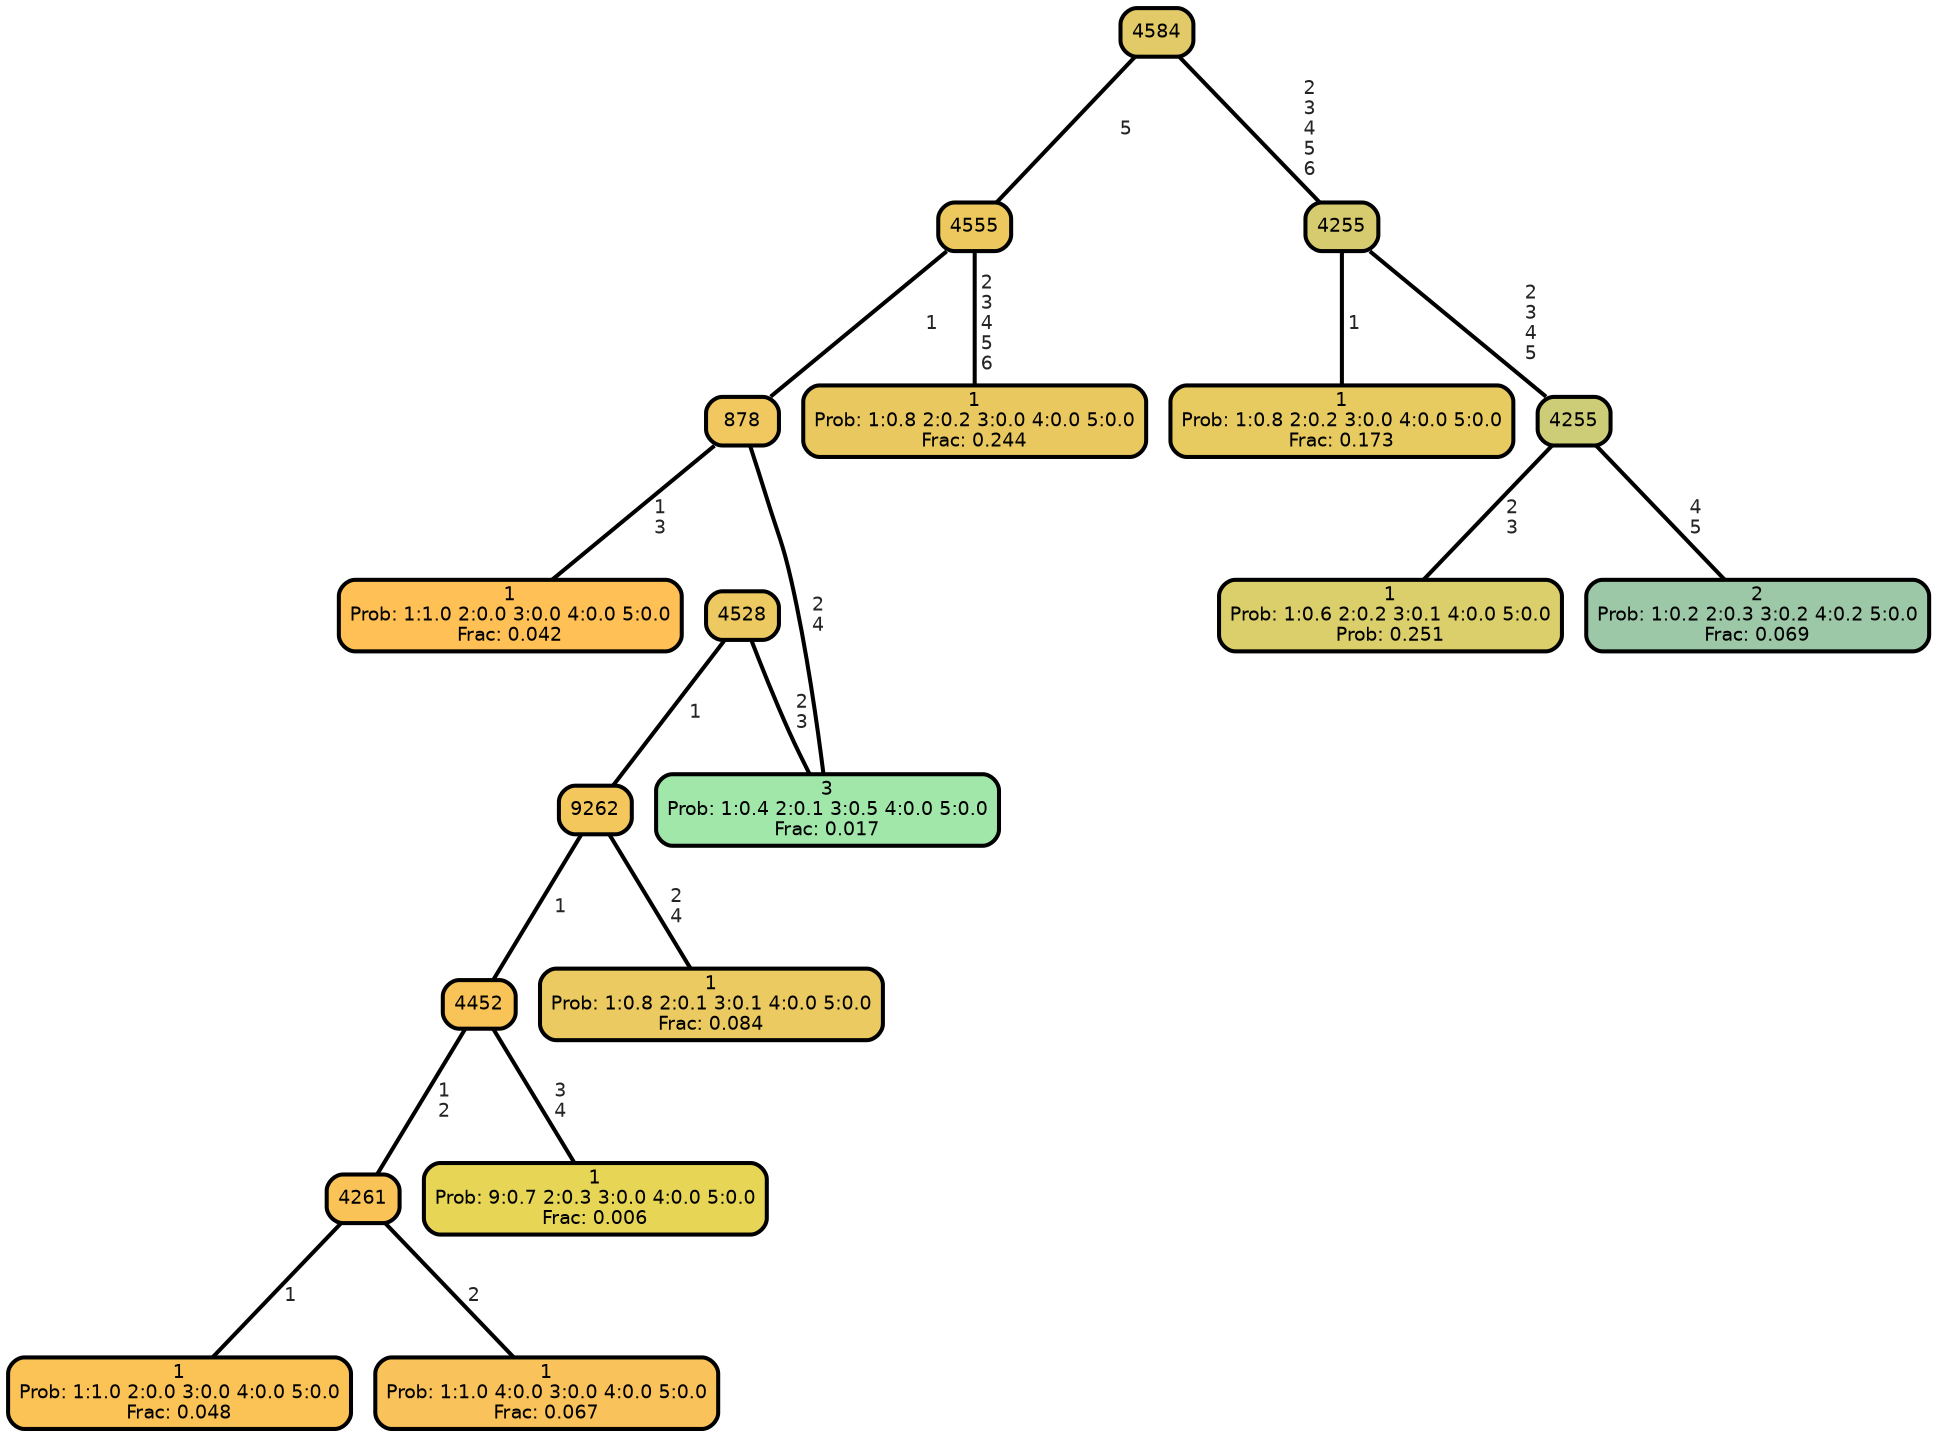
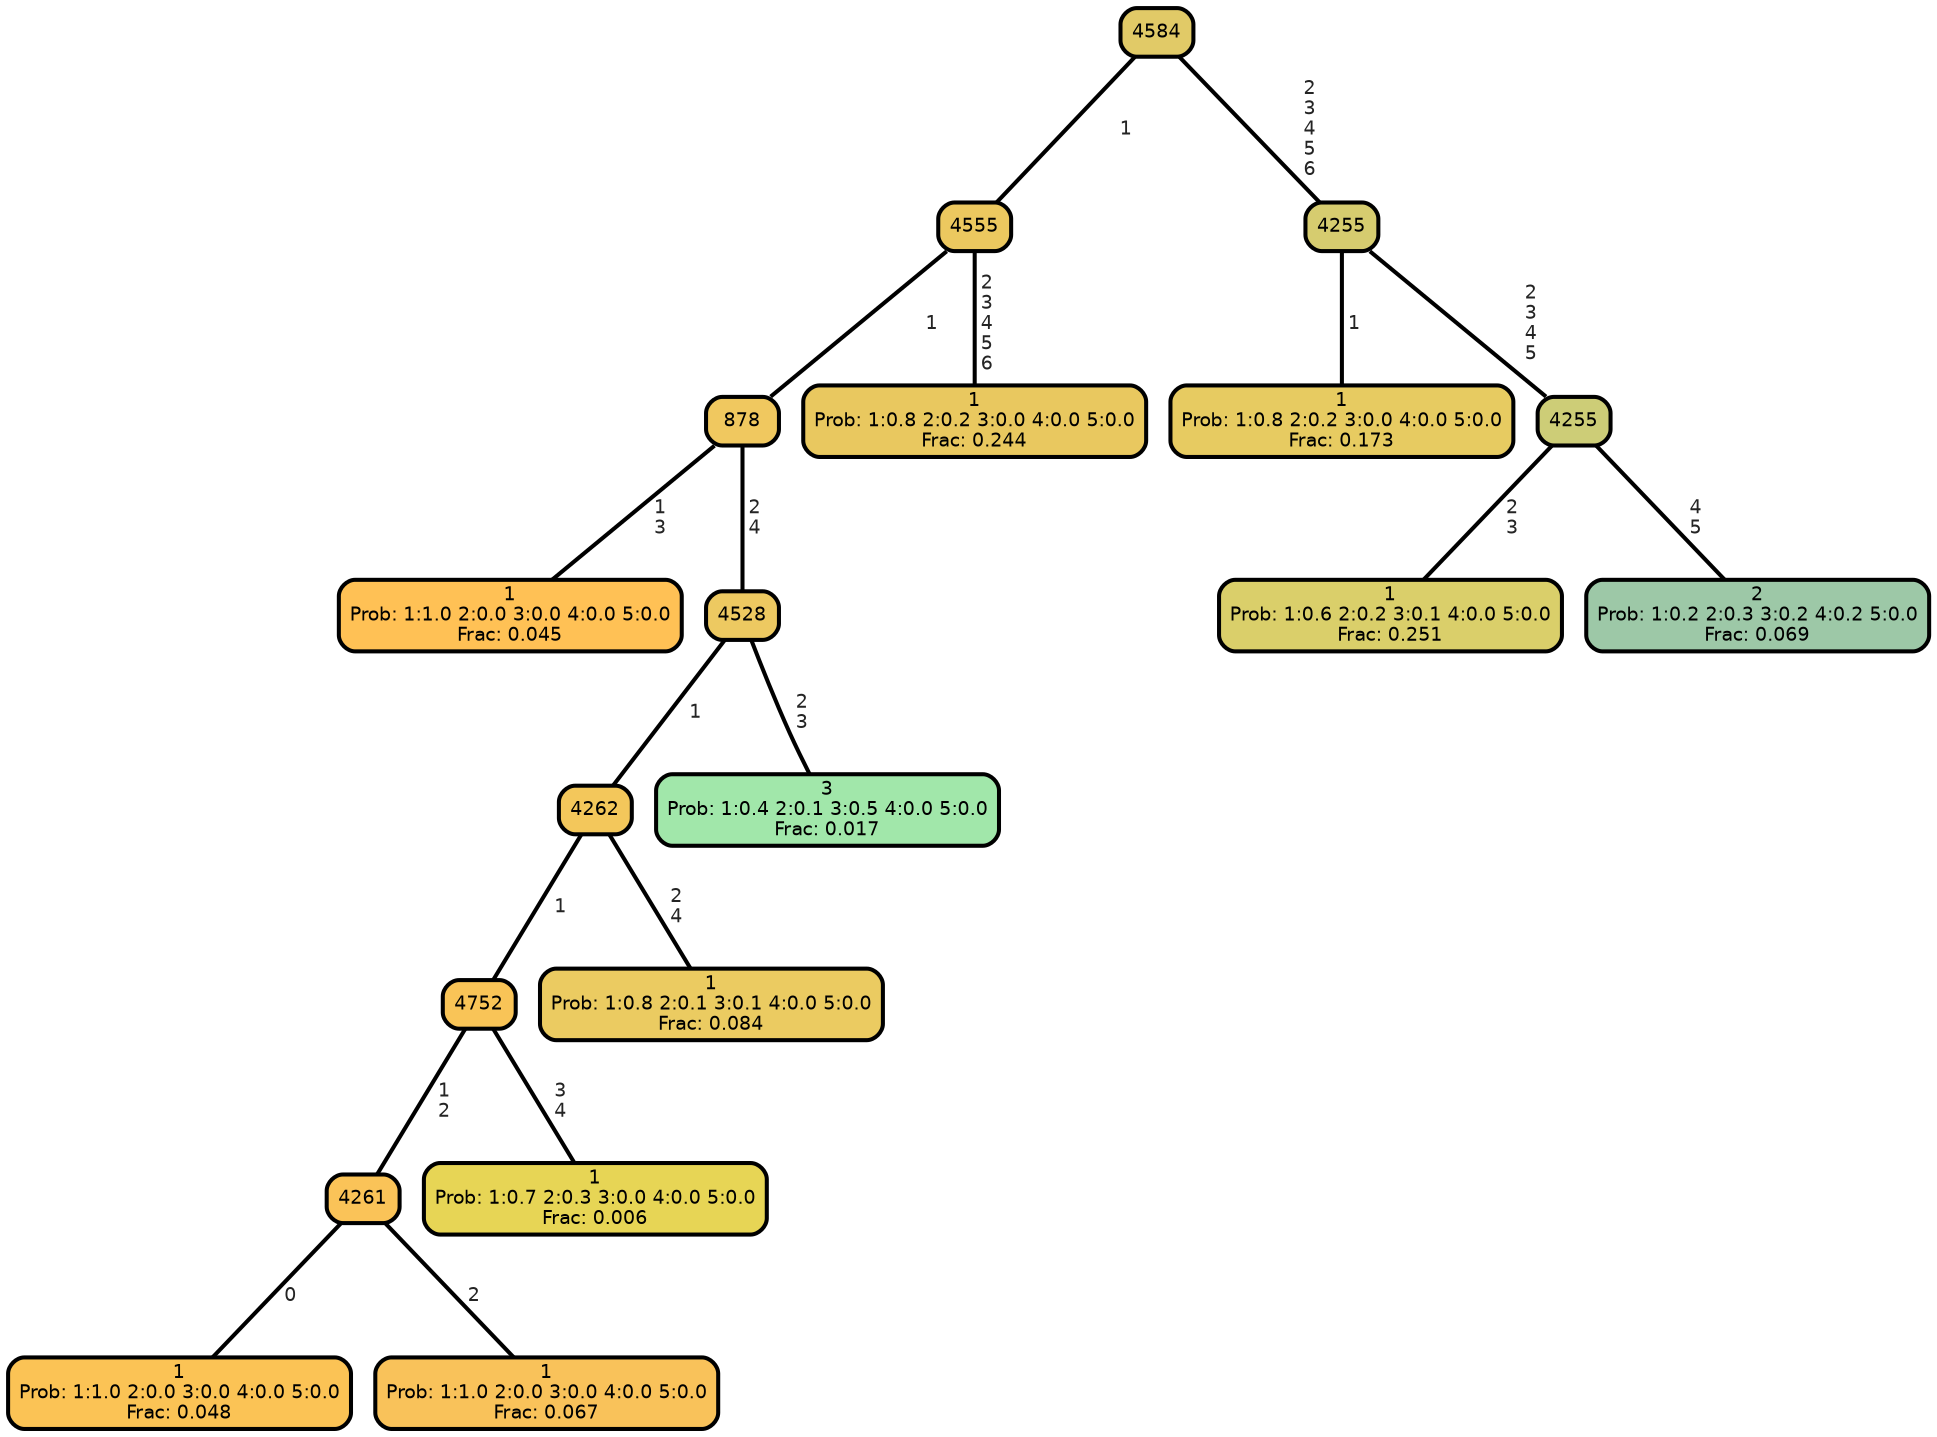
edge "4584" -- "4555": label " 5" -> " 1"
edge "878" -- "3 Prob: 1:0.4 2:0.1 3:0.5 4:0.0 5:0.0 Frac: 0.017": now "878" -- "4528"
node "1 Prob: 1:1.0 2:0.0 3:0.0 4:0.0 5:0.0 Frac: 0.042": label "1 Prob: 1:1.0 2:0.0 3:0.0 4:0.0 5:0.0 Frac: 0.042" -> "1 Prob: 1:1.0 2:0.0 3:0.0 4:0.0 5:0.0 Frac: 0.045"
node "1 Prob: 1:0.6 2:0.2 3:0.1 4:0.0 5:0.0 Prob: 0.251": label "1 Prob: 1:0.6 2:0.2 3:0.1 4:0.0 5:0.0 Prob: 0.251" -> "1 Prob: 1:0.6 2:0.2 3:0.1 4:0.0 5:0.0 Frac: 0.251"
node "9262": label "9262" -> "4262"
node "4452": label "4452" -> "4752"
node "1 Prob: 9:0.7 2:0.3 3:0.0 4:0.0 5:0.0 Frac: 0.006": label "1 Prob: 9:0.7 2:0.3 3:0.0 4:0.0 5:0.0 Frac: 0.006" -> "1 Prob: 1:0.7 2:0.3 3:0.0 4:0.0 5:0.0 Frac: 0.006"
edge "4261" -- "1 Prob: 1:1.0 2:0.0 3:0.0 4:0.0 5:0.0 Frac: 0.048": label " 1" -> " 0"
node "1 Prob: 1:1.0 4:0.0 3:0.0 4:0.0 5:0.0 Frac: 0.067": label "1 Prob: 1:1.0 4:0.0 3:0.0 4:0.0 5:0.0 Frac: 0.067" -> "1 Prob: 1:1.0 2:0.0 3:0.0 4:0.0 5:0.0 Frac: 0.067"
